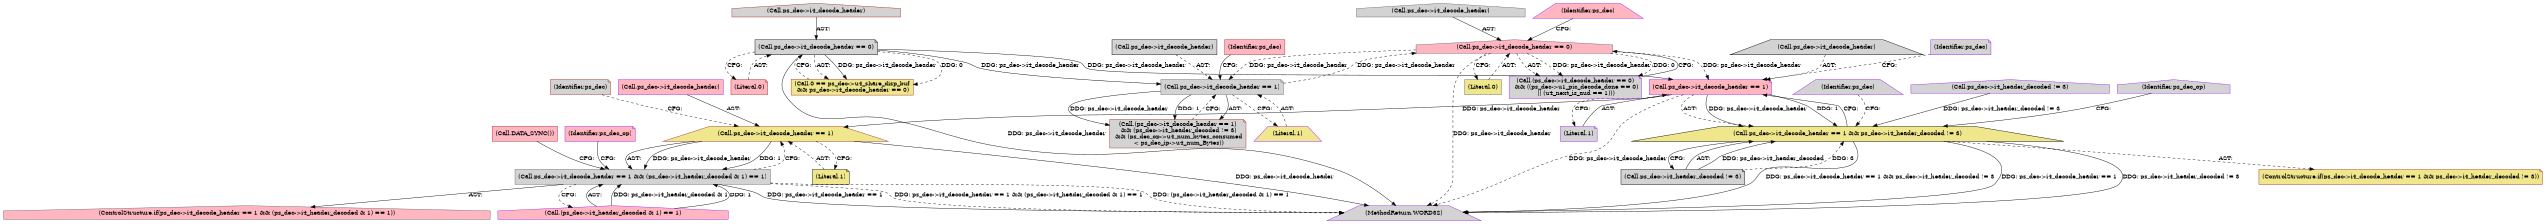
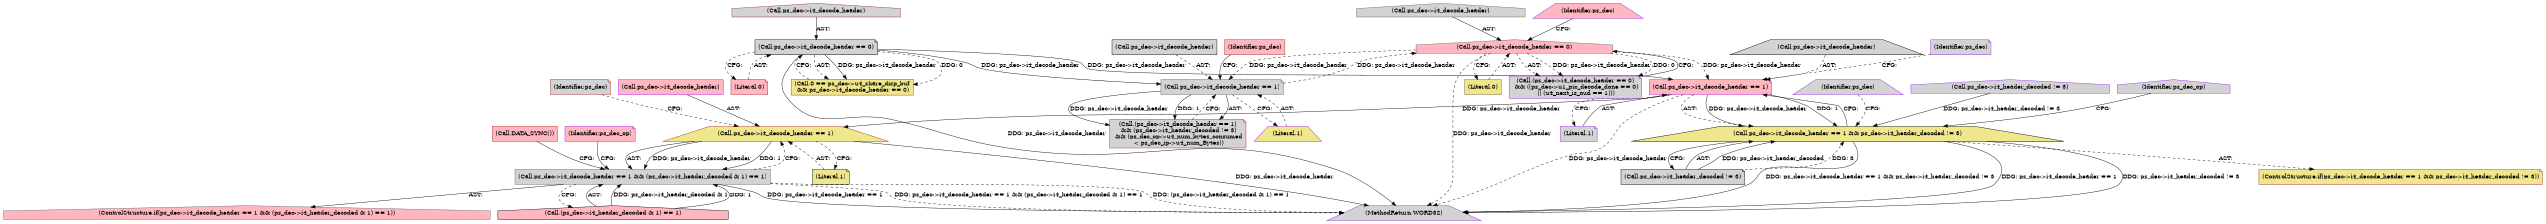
node "(Call,(ps_dec->i4_header_decoded & 1) == 1)": color purple -> black
